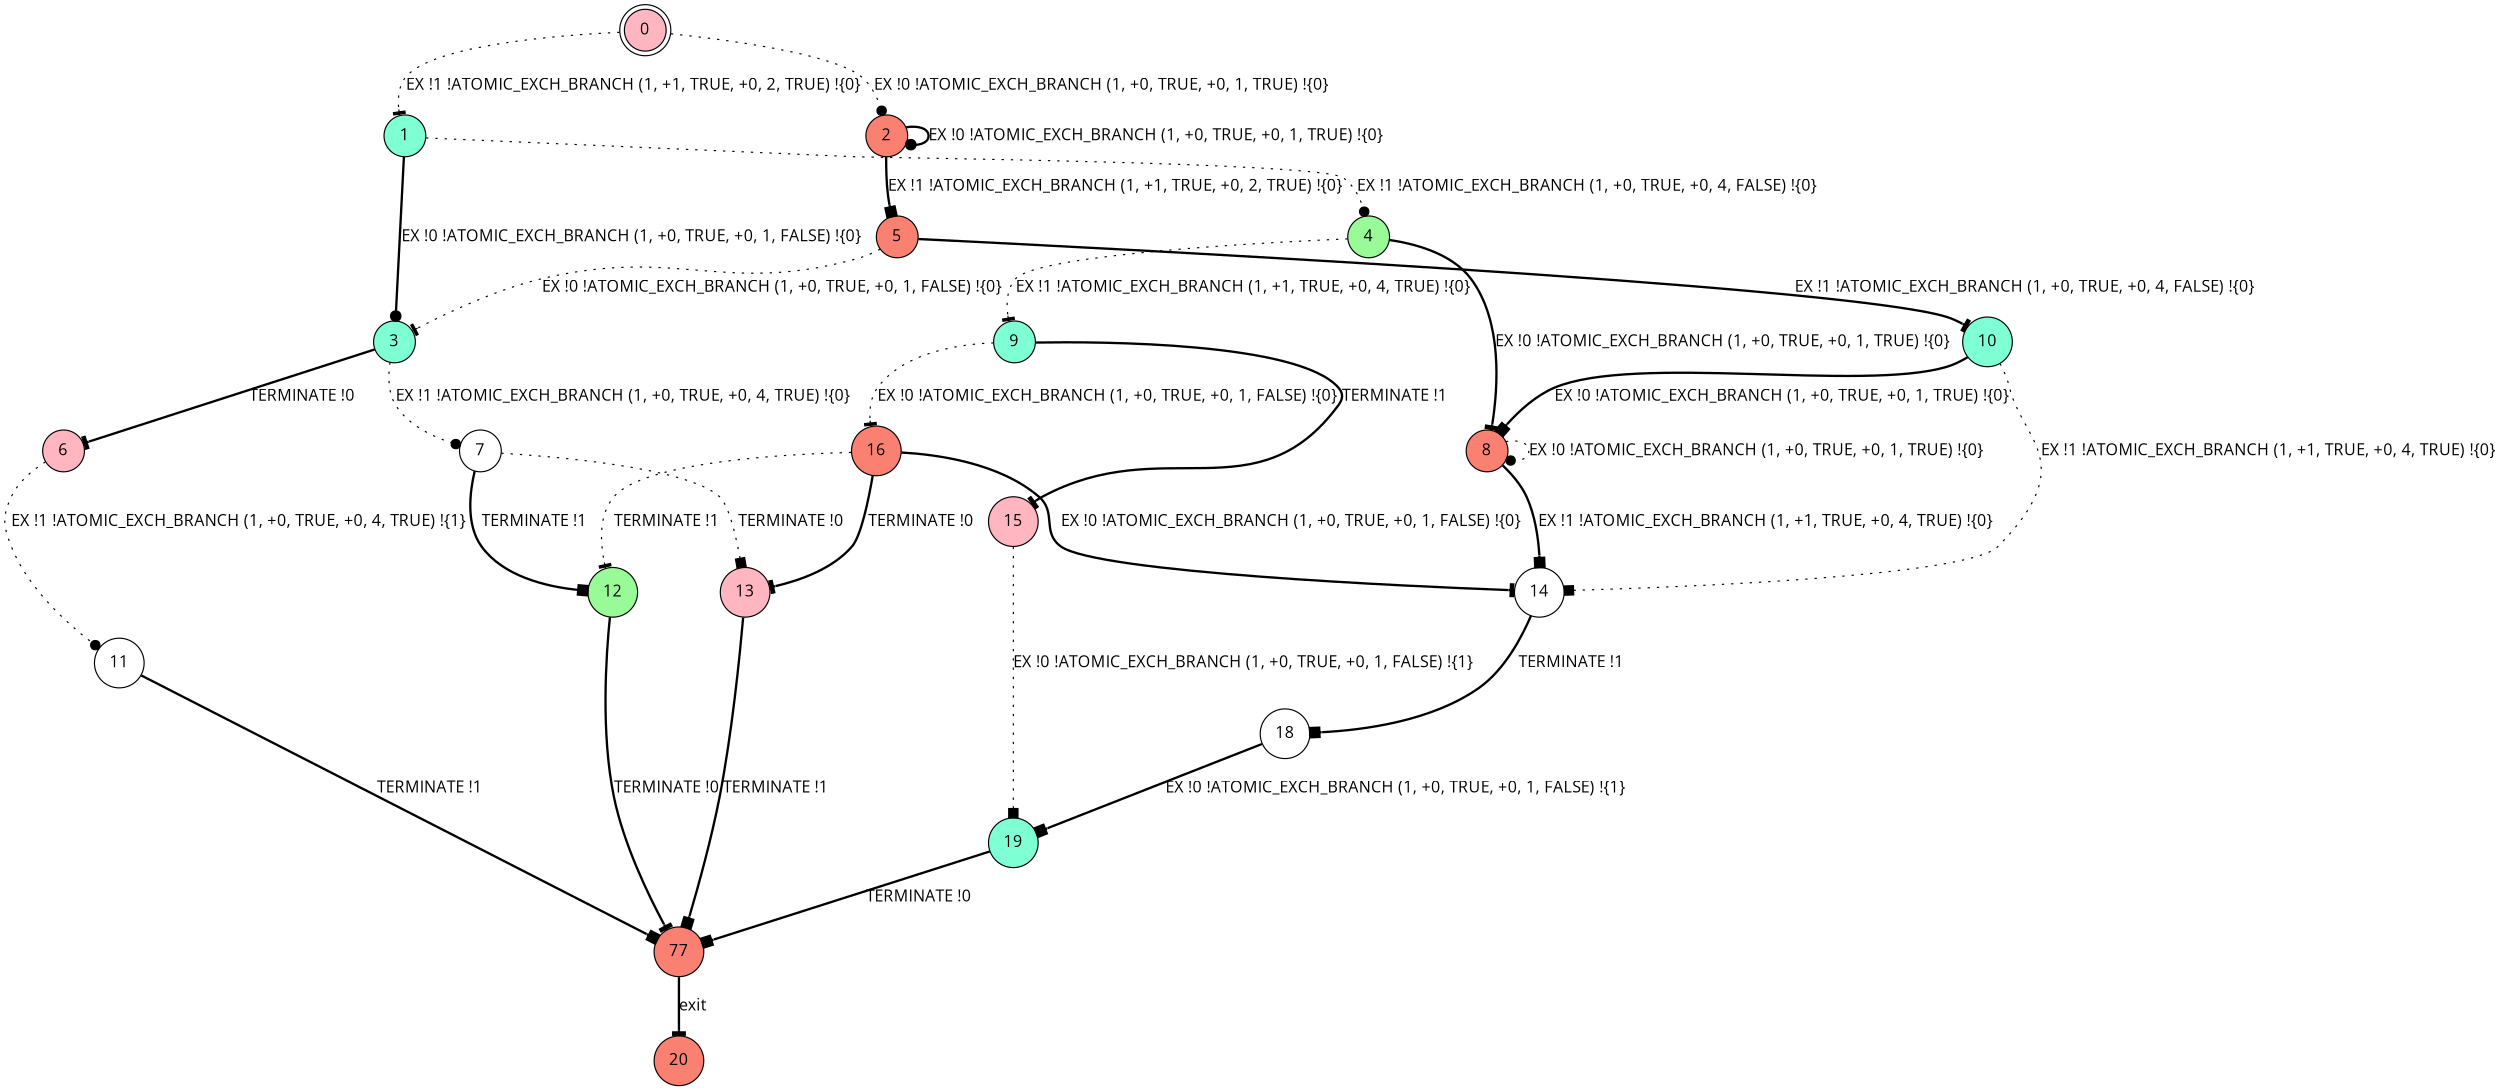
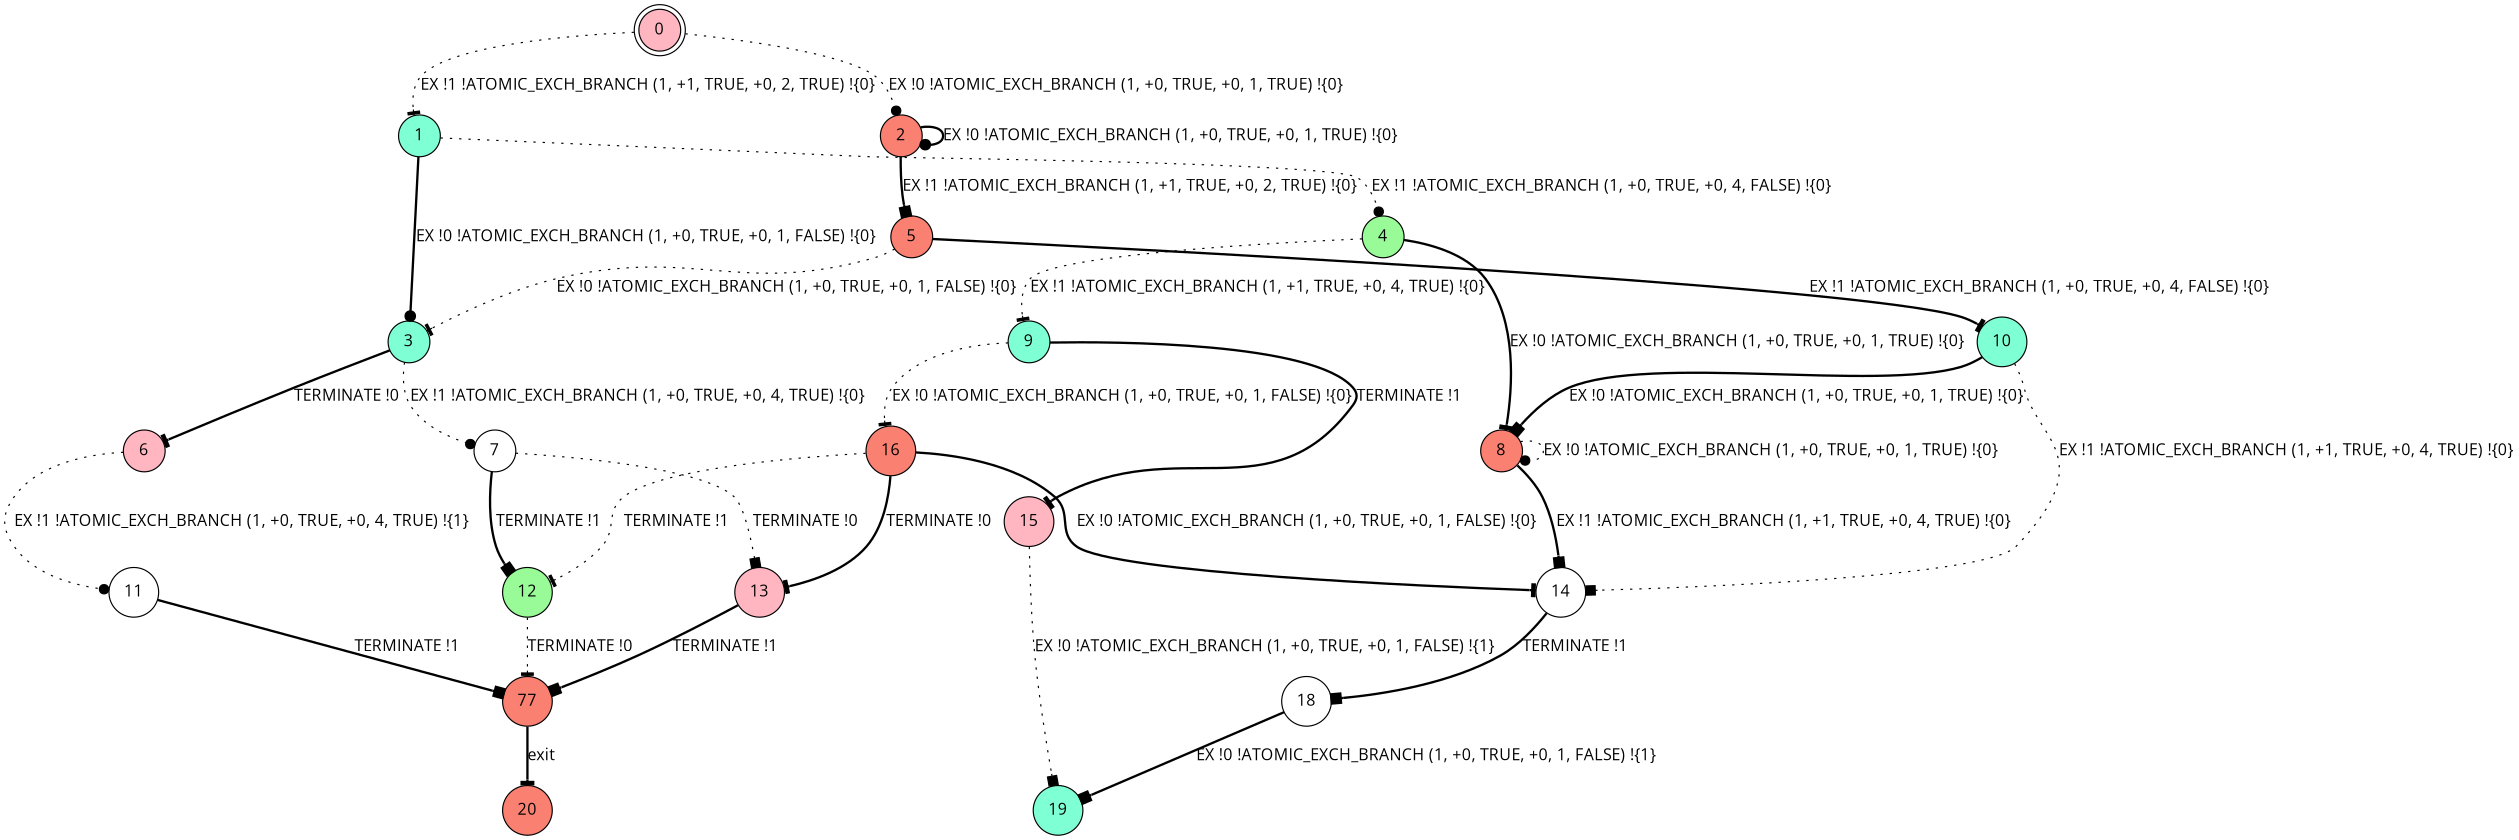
edge "12" -> "77": style bold -> dotted
edge "19" -> "77": removed, label "TERMINATE !0"
